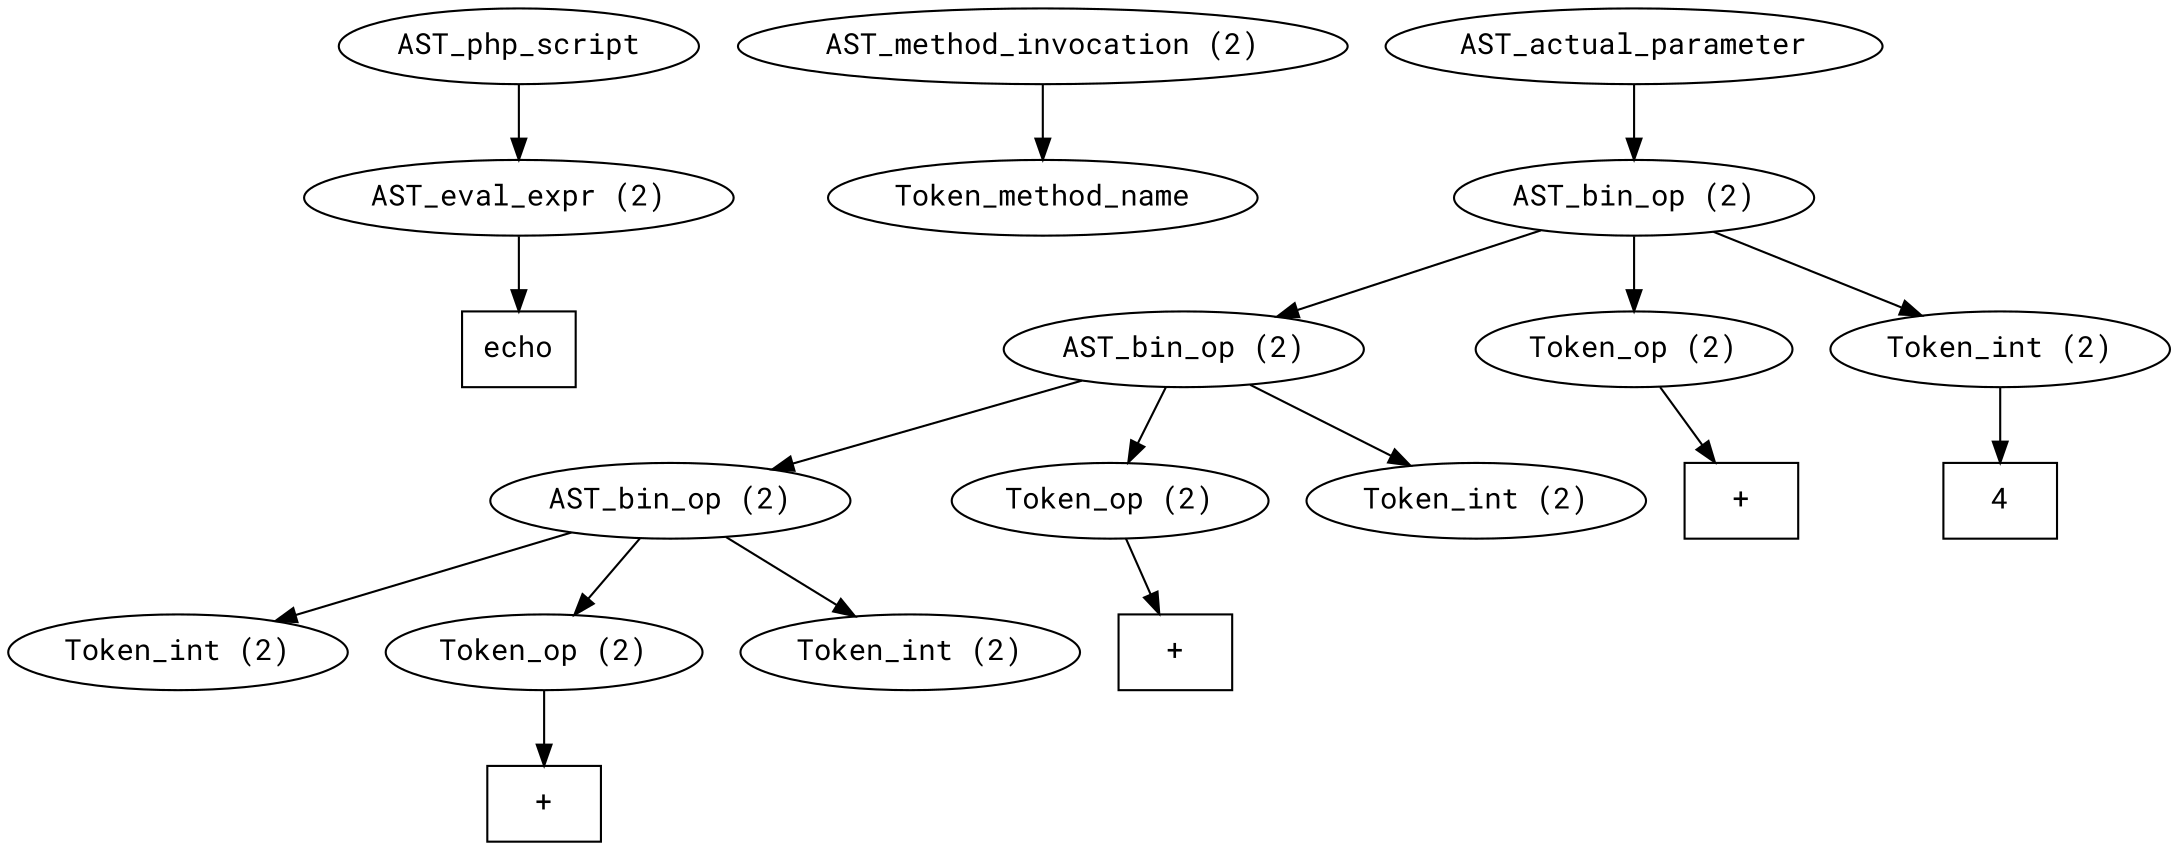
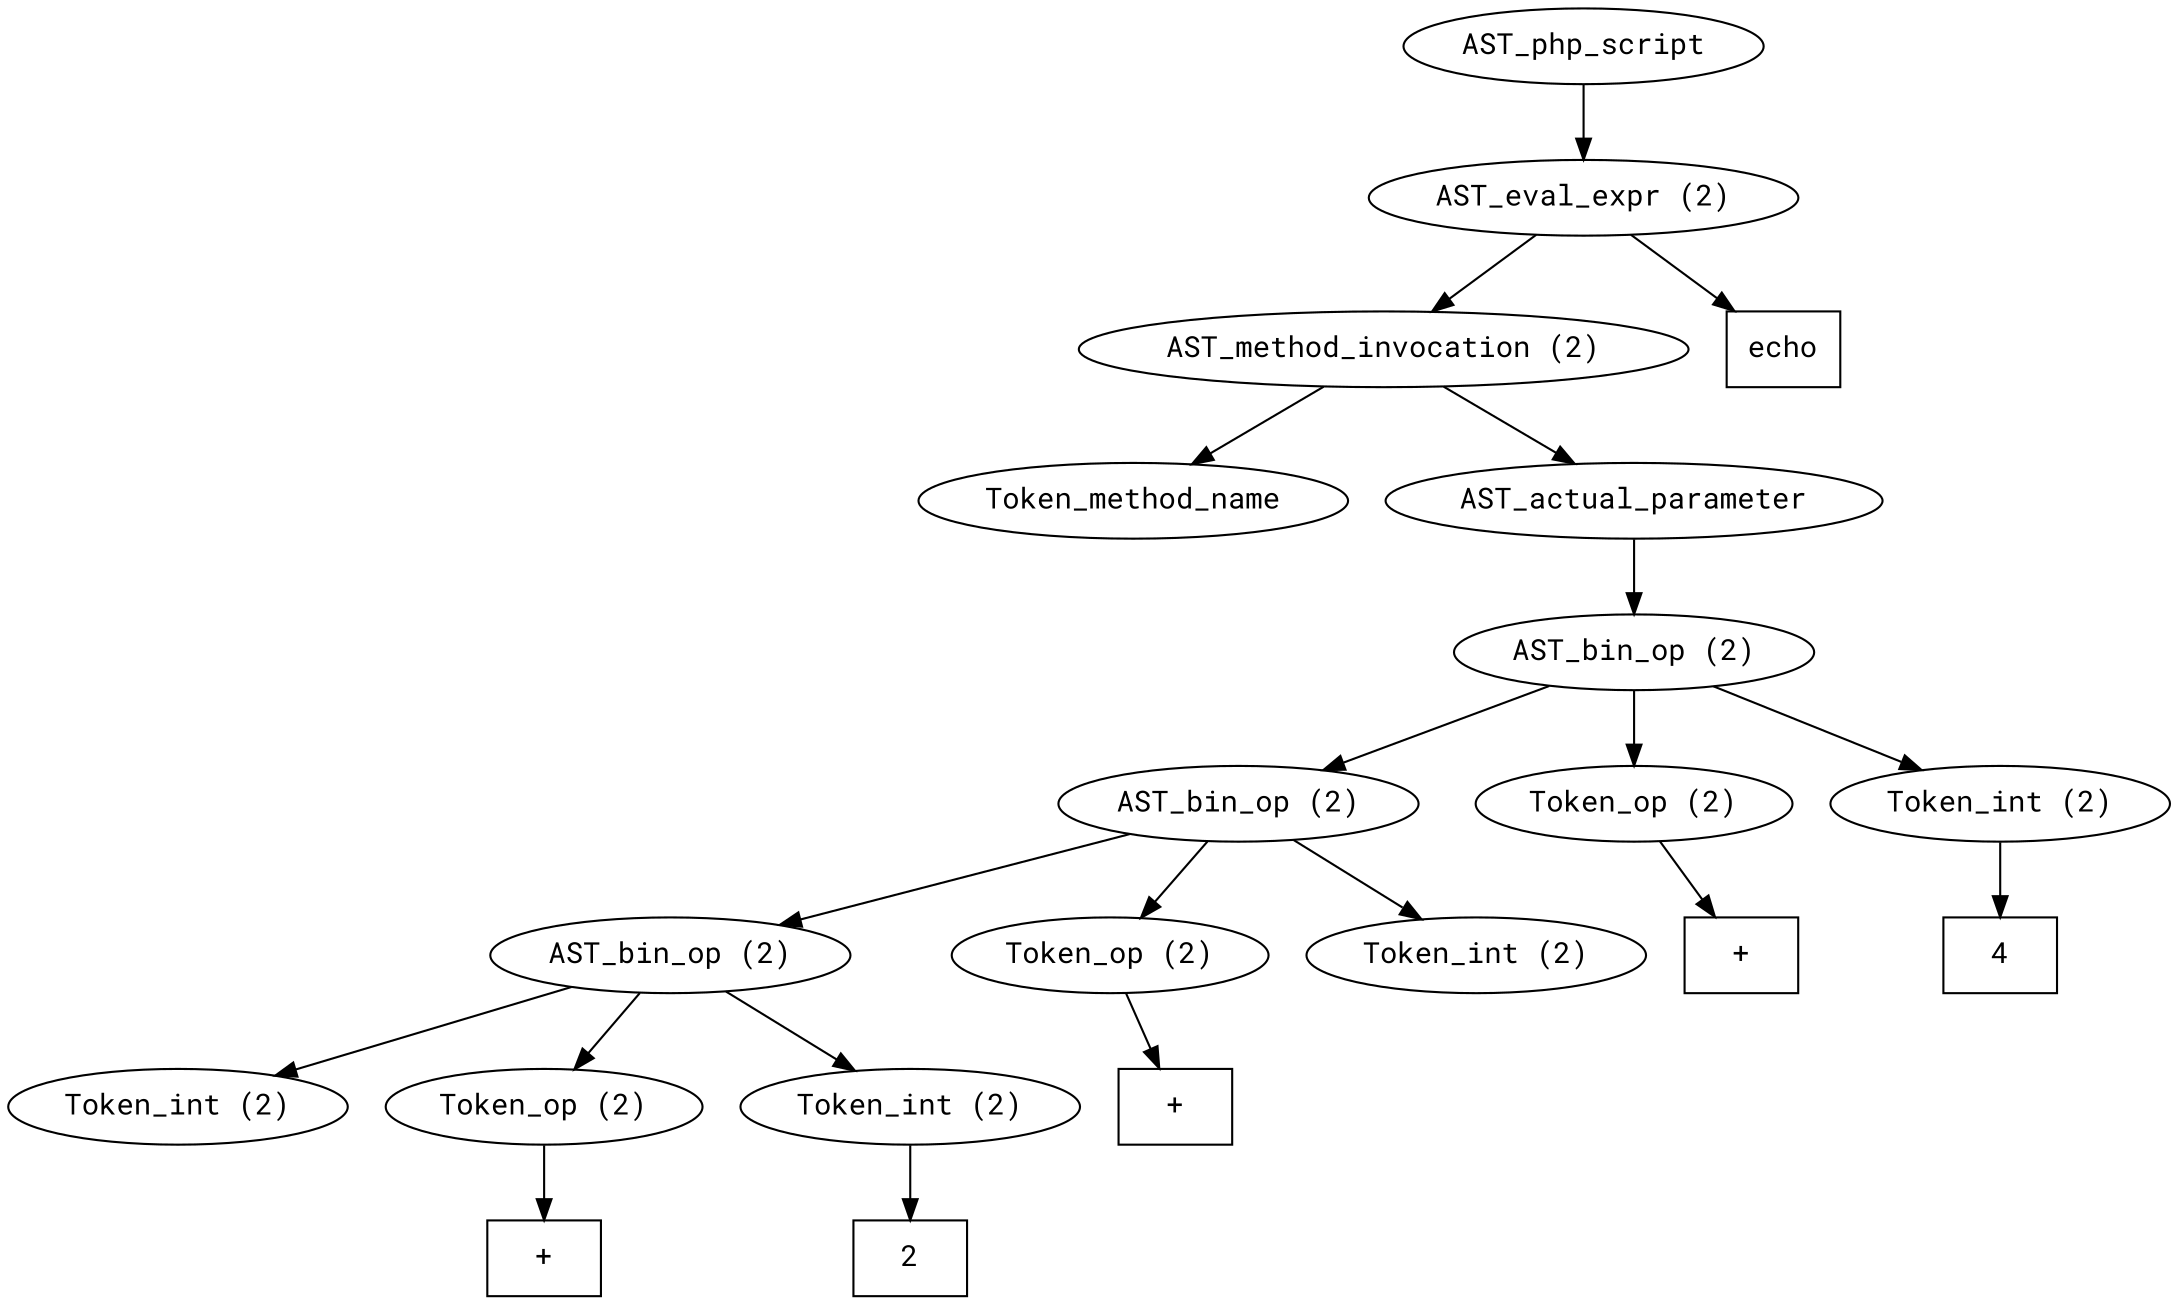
edge "AST_eval_expr (2)" -> "AST_method_invocation (2)": added
edge "AST_method_invocation (2)" -> "AST_actual_parameter": added
node "2": added
